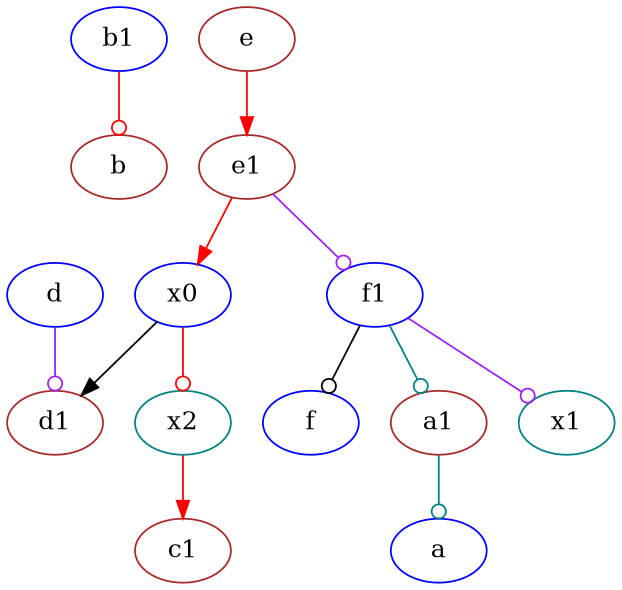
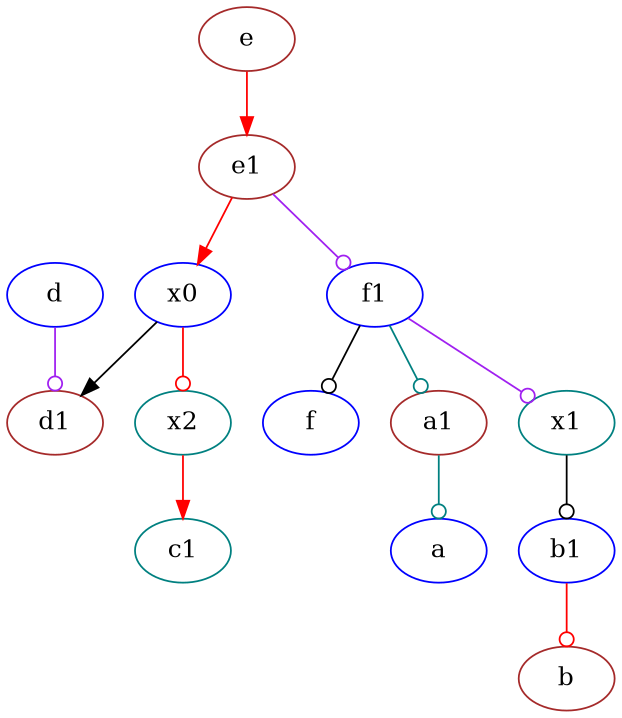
edge "x1" -> "b1": added
node "c1": color brown -> teal
